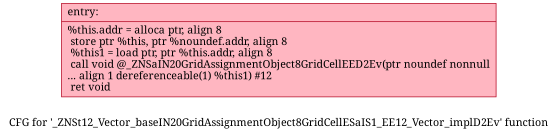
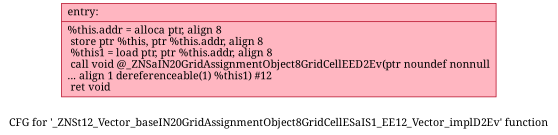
node "entry:": text "store ptr %this, ptr %noundef.addr, align 8" -> "store ptr %this, ptr %this.addr, align 8"
